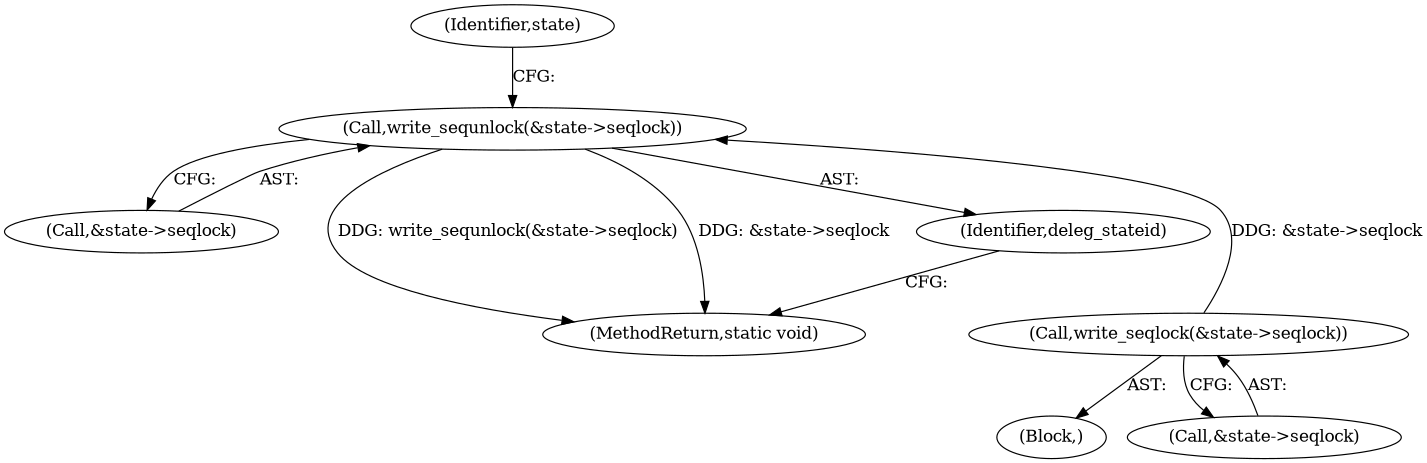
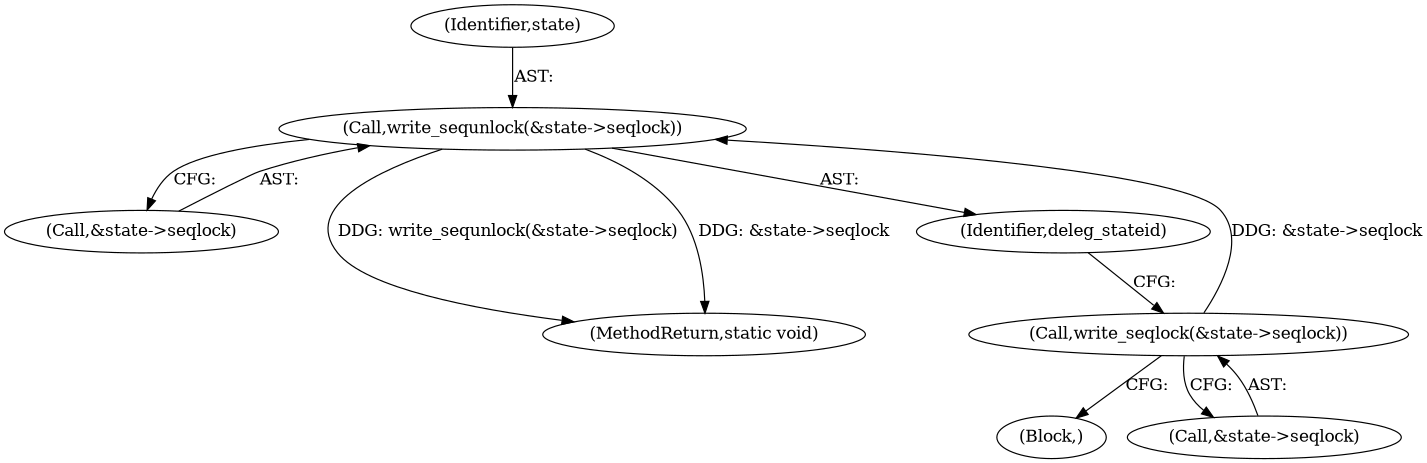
edge "(Identifier,state)" -> "(Call,write_sequnlock(&state->seqlock))": label "CFG: " -> "AST: "
edge "(Identifier,deleg_stateid)" -> "(MethodReturn,static void)": now "(Identifier,deleg_stateid)" -> "(Call,write_seqlock(&state->seqlock))"
edge "(Call,write_seqlock(&state->seqlock))" -> "(Block,)": label "AST: " -> "CFG: "
